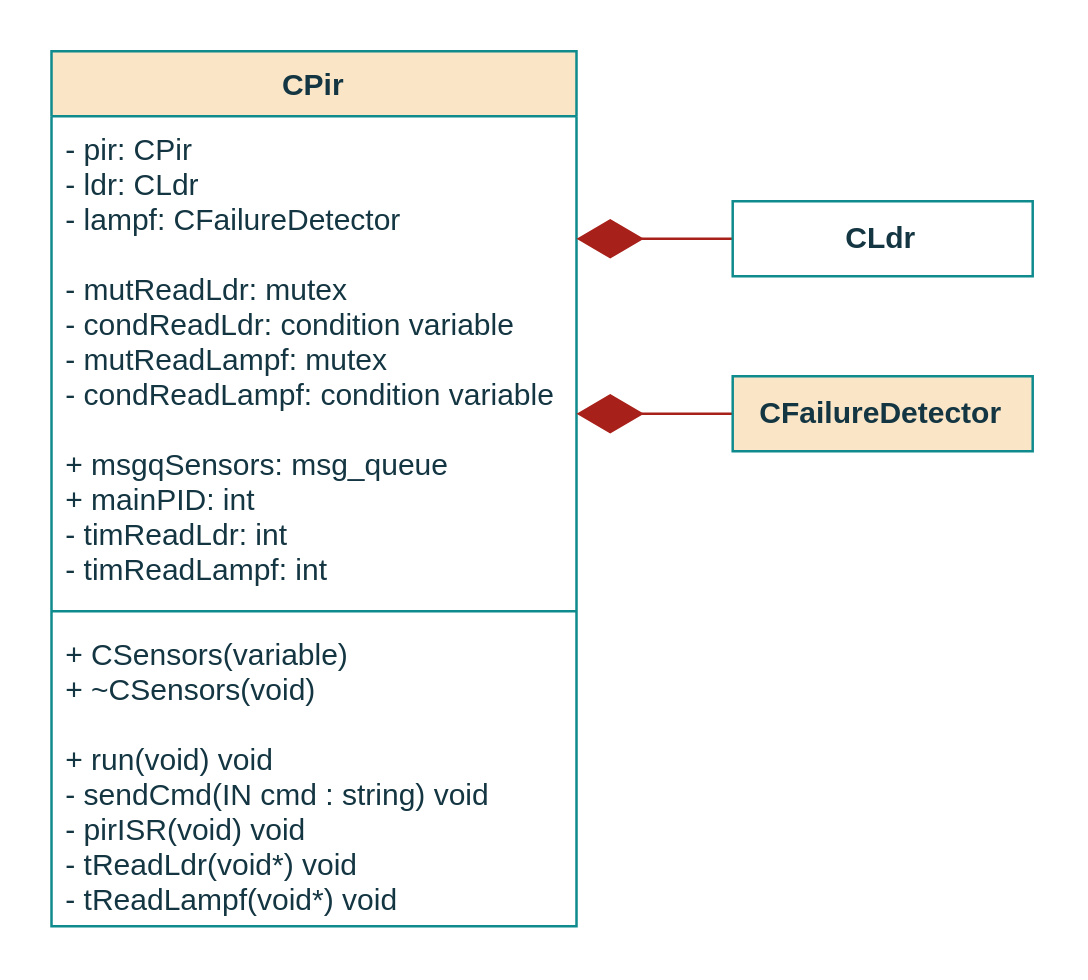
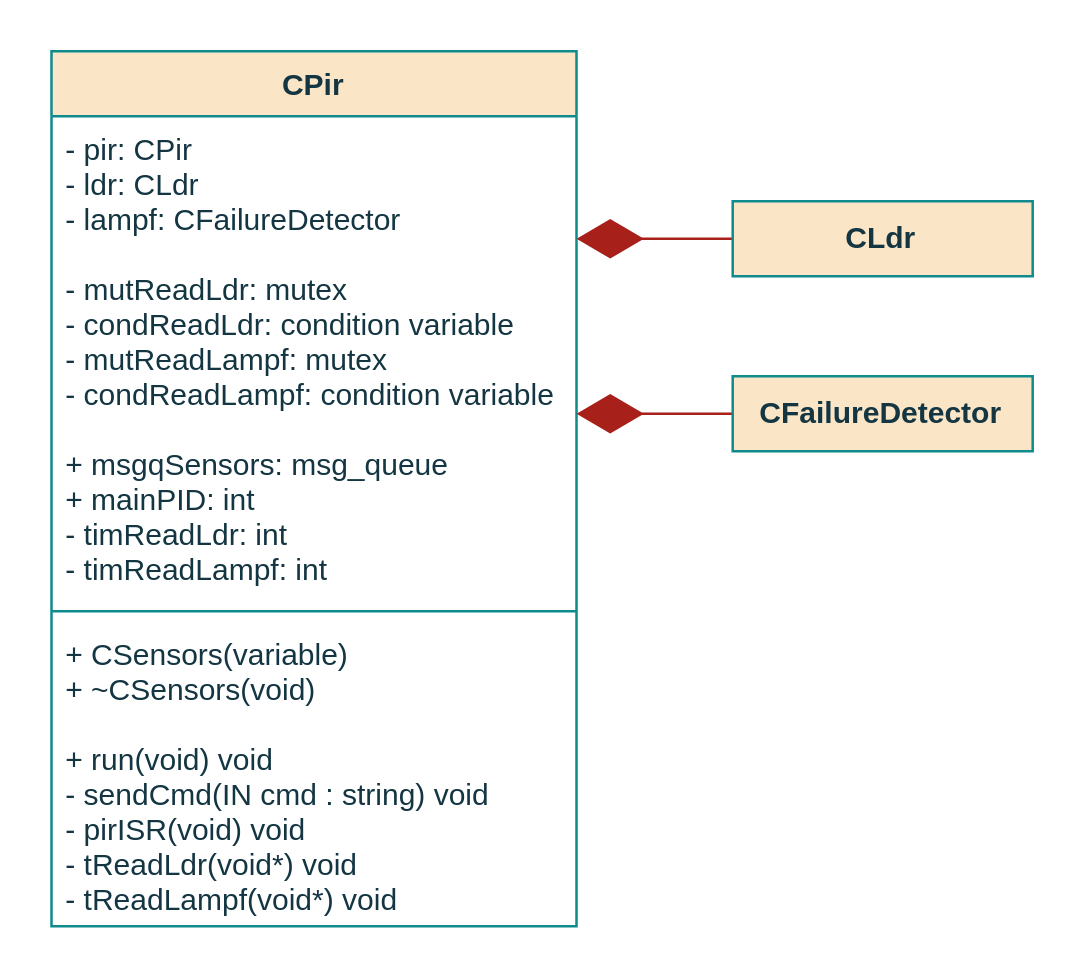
node "CLdr": fillcolor #ffffff -> #fae5c7
